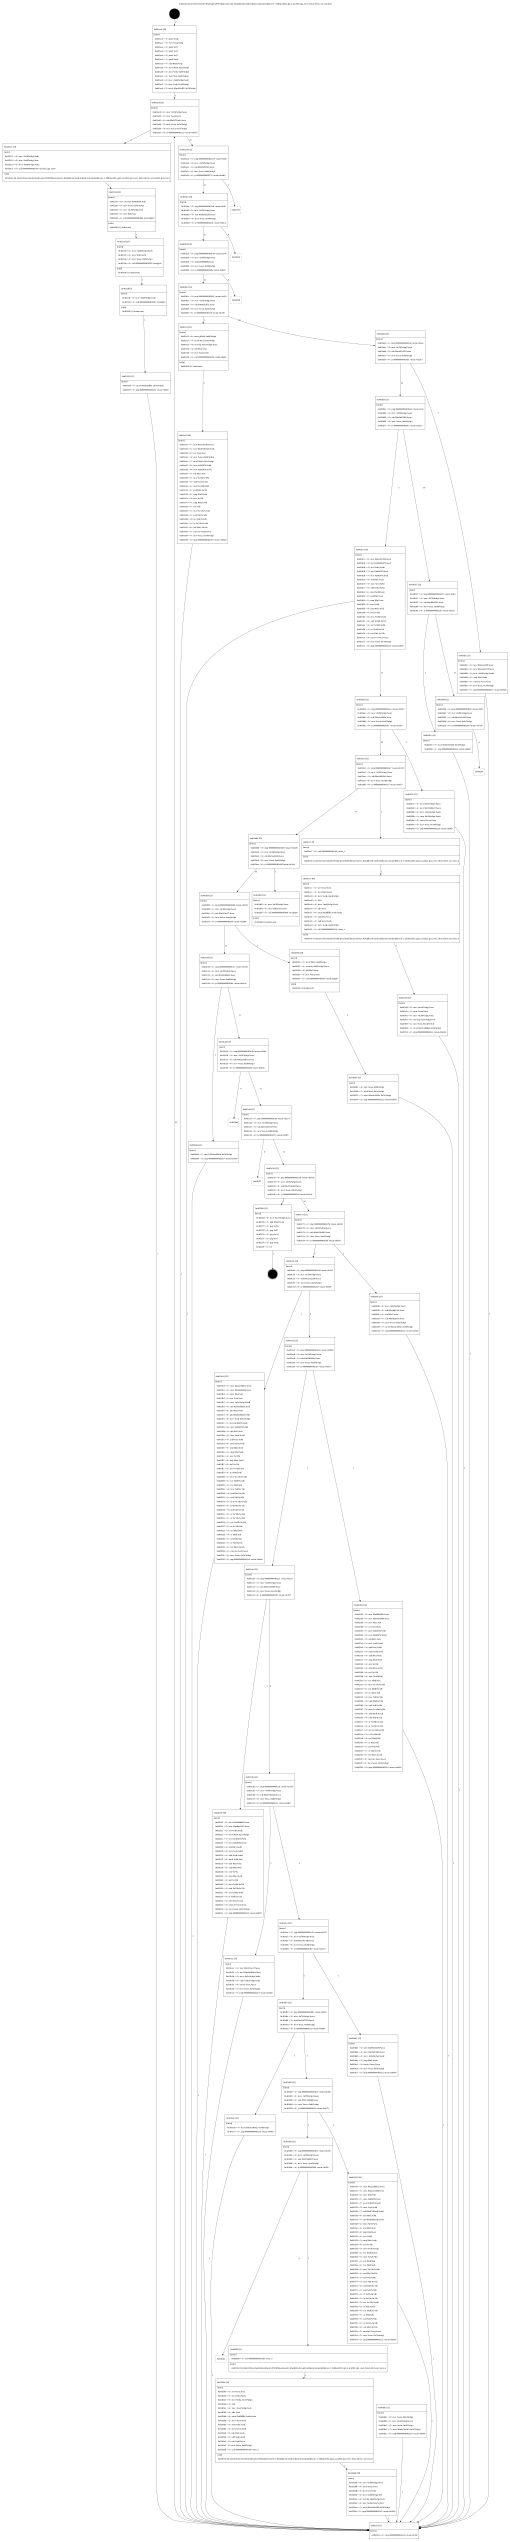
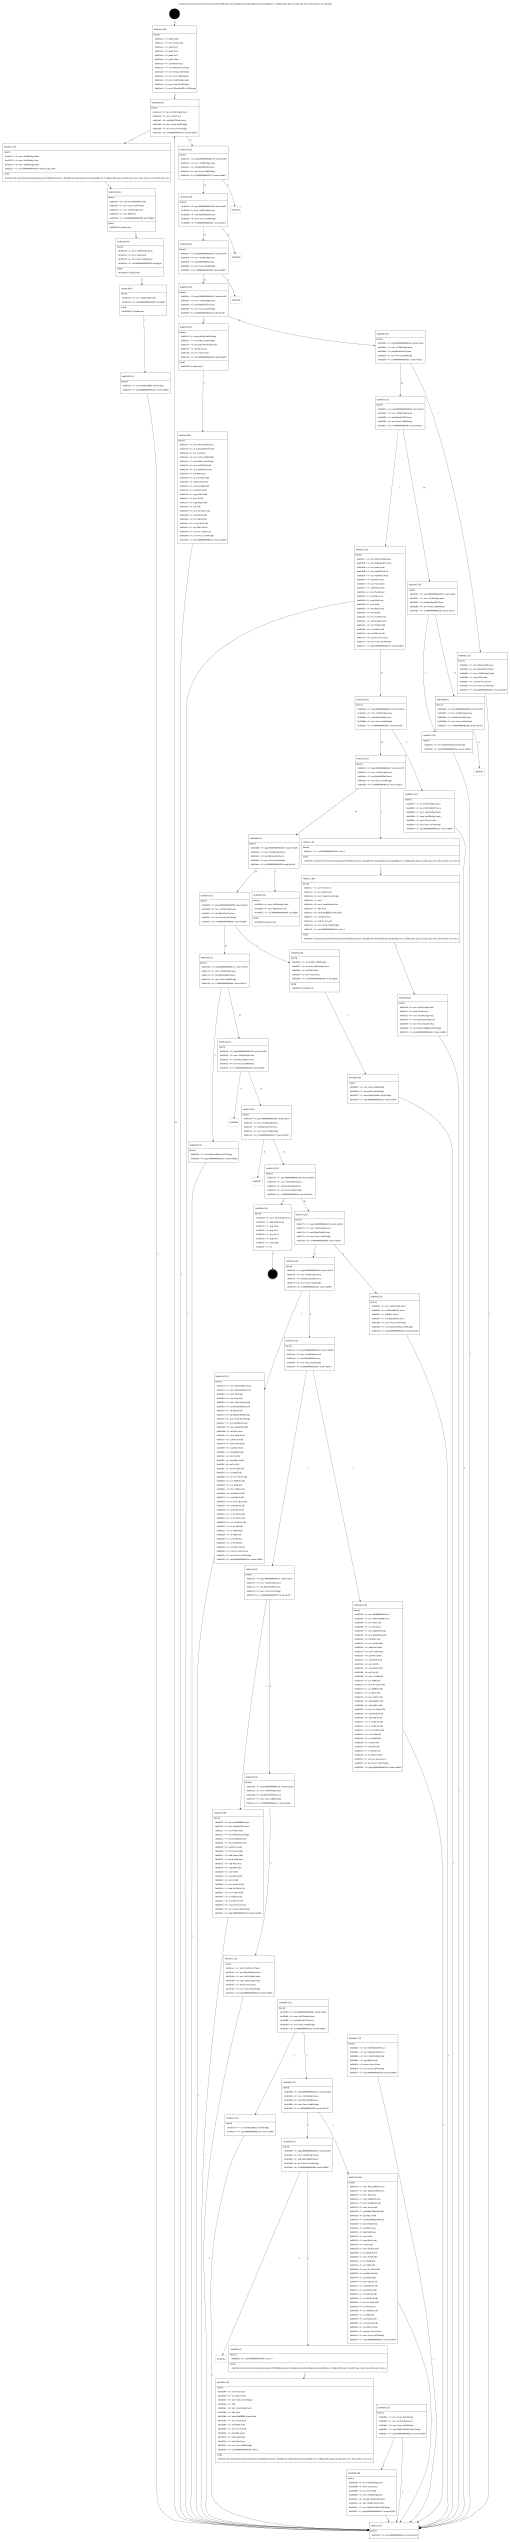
node "0x401cee [25]": removed
edge "0x40209e [52]" -> "0x4020d2 [36]": now "0x401d9c [21]" -> "0x4020d2 [36]"
